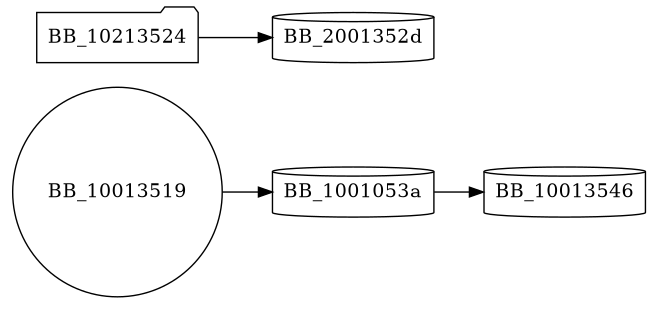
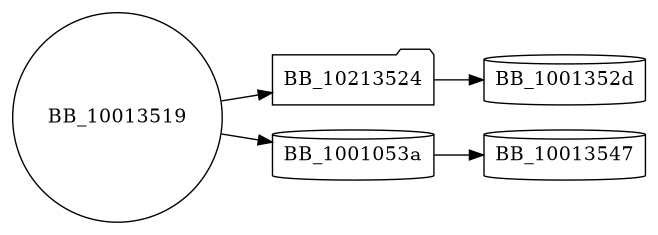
node "BB_2001352d": label "BB_2001352d" -> "BB_1001352d"
edge "BB_10013519" -> "BB_10213524": added
node "BB_10013546": label "BB_10013546" -> "BB_10013547"
